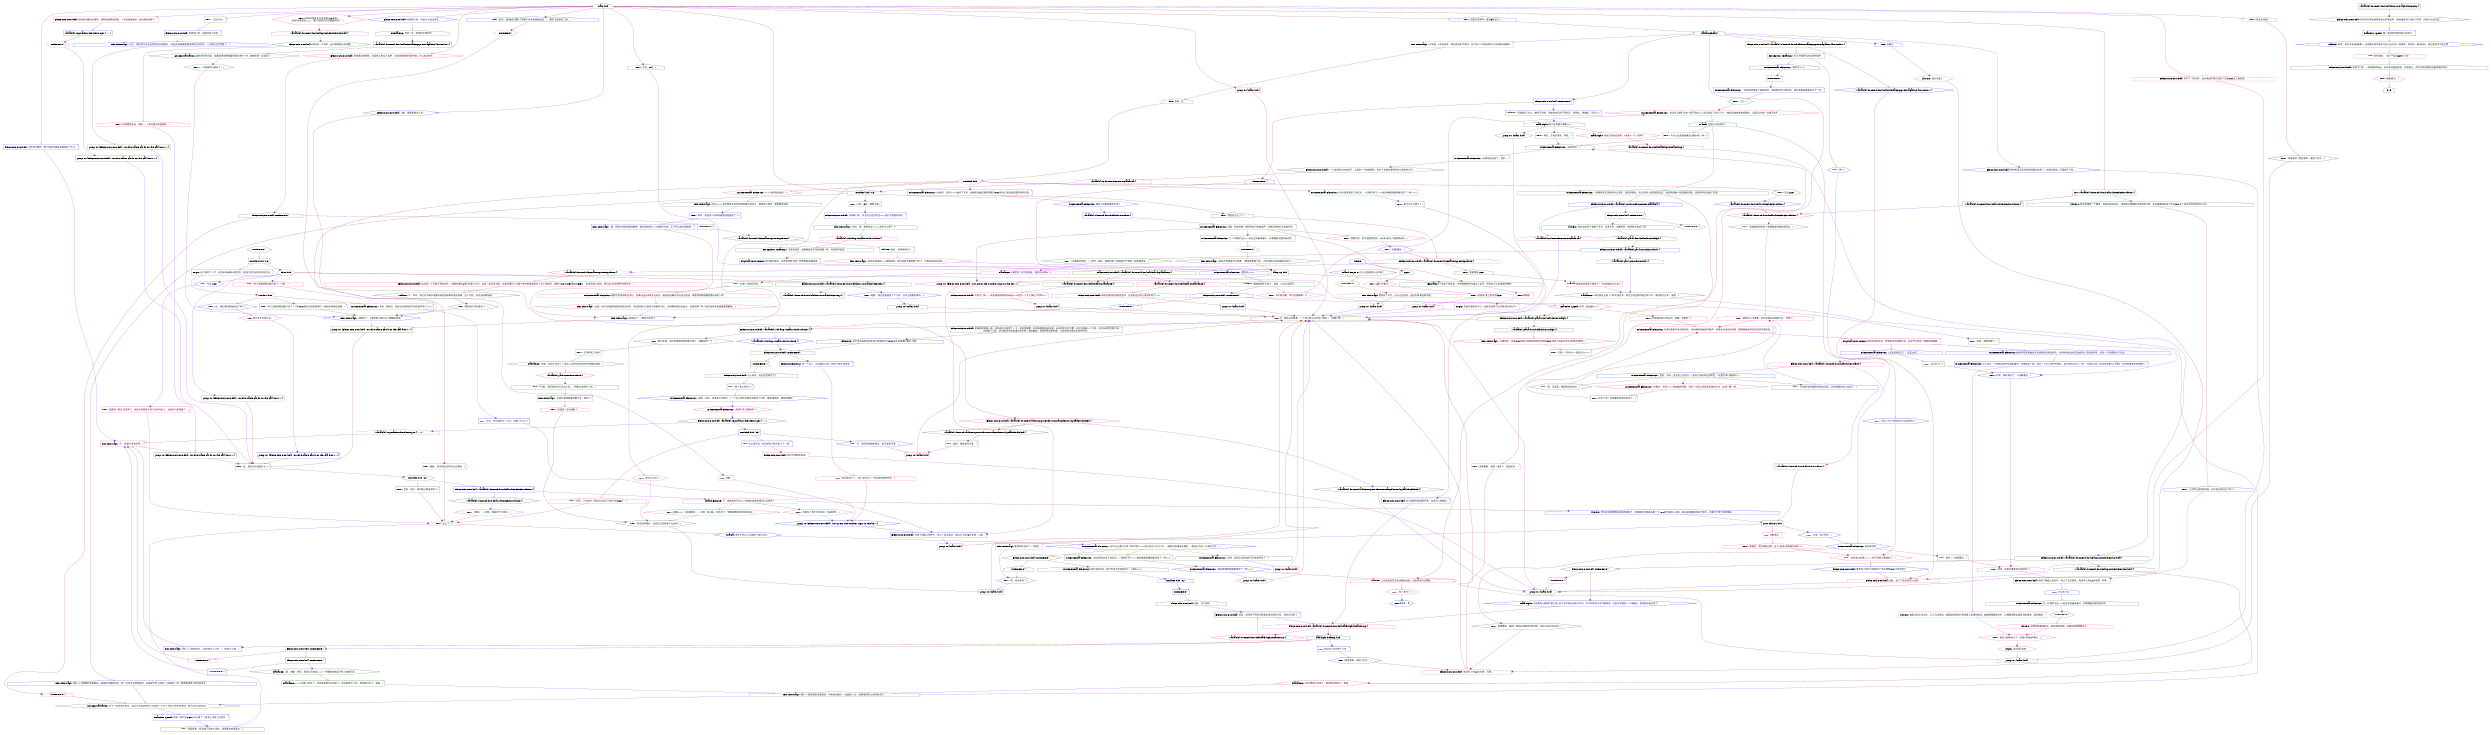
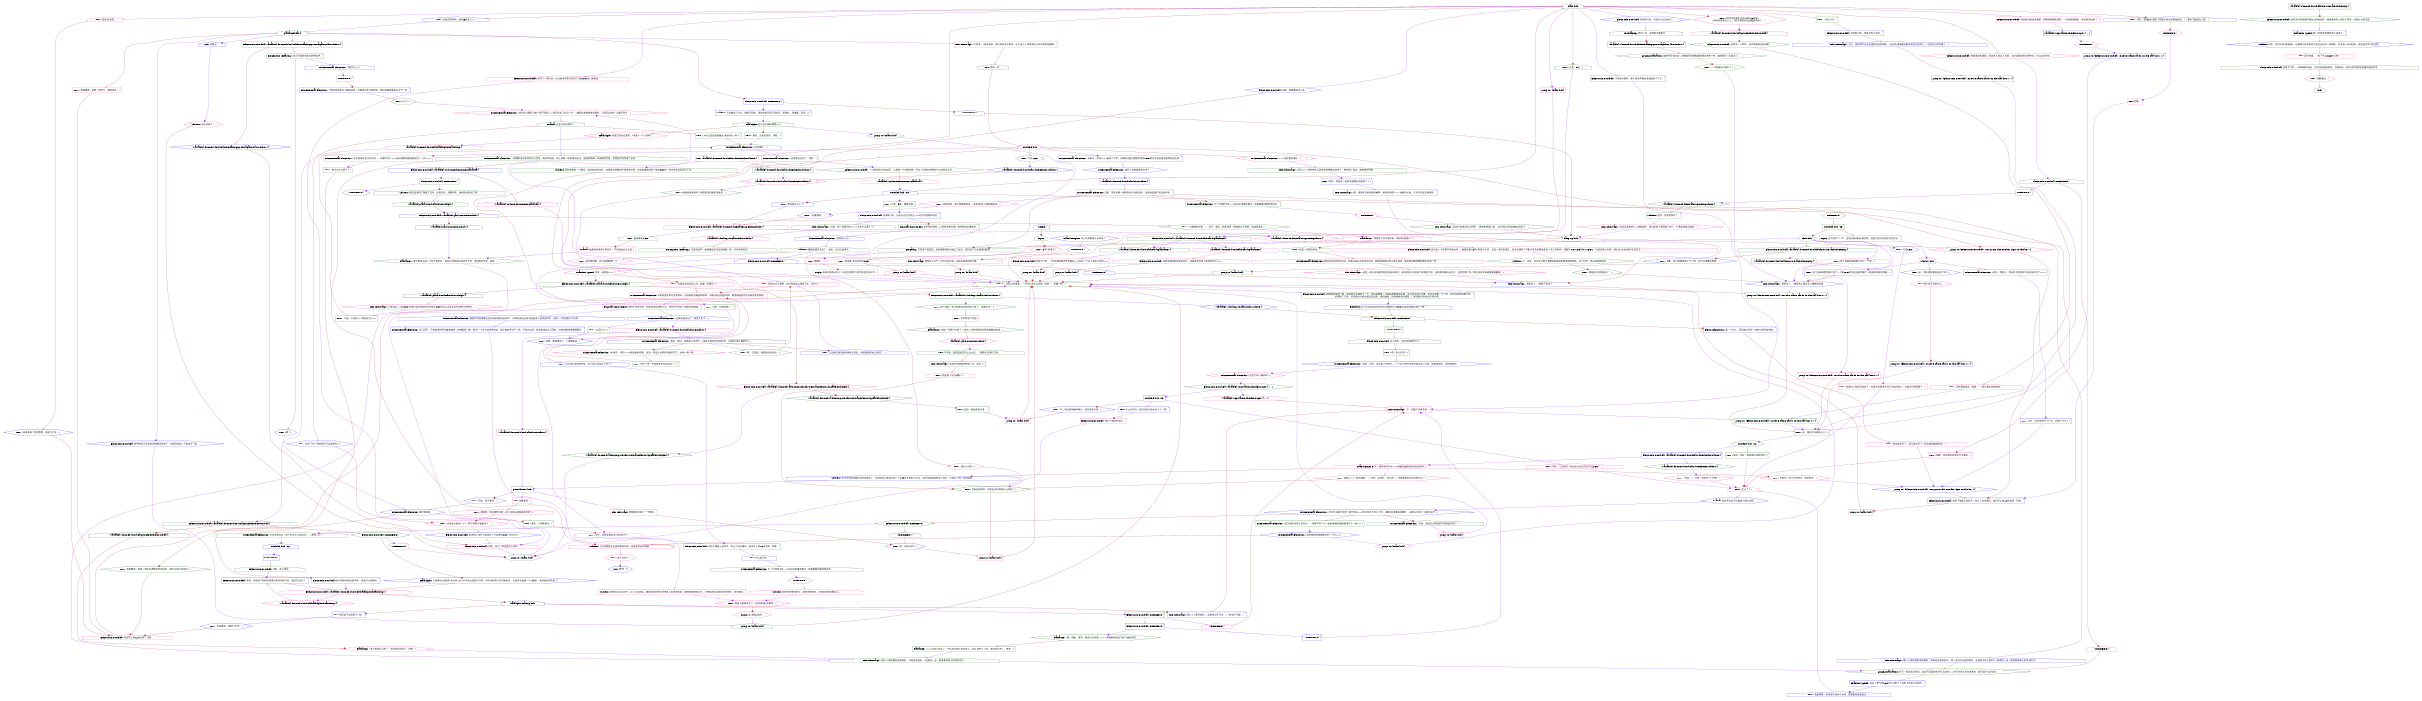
edge "Perception (Hearing): 又是电流声，就像紧贴在耳边的海螺一样，对你轻声低语。" -> "Physical Instrument: 你盯着对讲机，口腔里突然充满一阵奇怪的金属味道。": now "Electronic Doorbell: 你按响门铃，但是什么也没发生……他们不想跟你说话。" -> "Physical Instrument: 你盯着对讲机，口腔里突然充满一阵奇怪的金属味道。"
